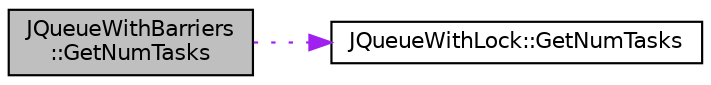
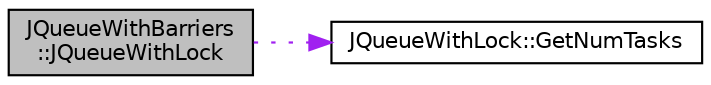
node "JQueueWithBarriers ::GetNumTasks": label "JQueueWithBarriers ::GetNumTasks" -> "JQueueWithBarriers ::JQueueWithLock"
